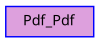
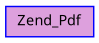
node "Pdf_Pdf": label "Pdf_Pdf" -> "Zend_Pdf"
